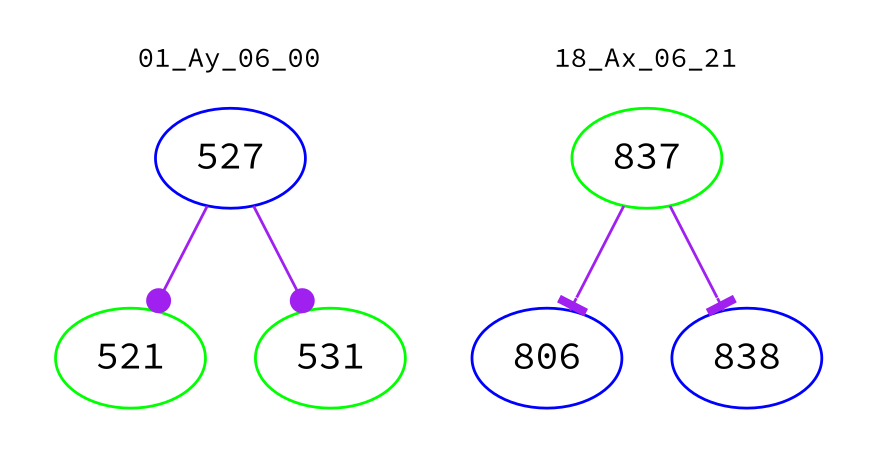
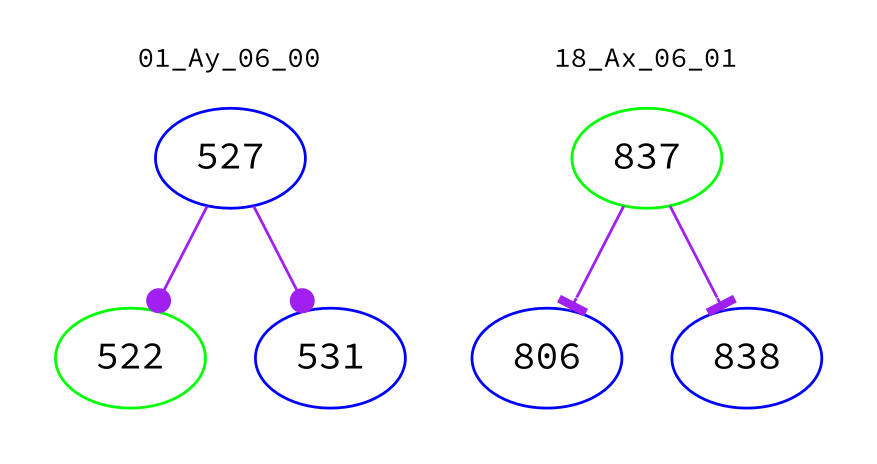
cluster "18_Ax_06_21": label "18_Ax_06_21" -> "18_Ax_06_01"
node "521": label "521" -> "522"
node "531": color green -> blue
